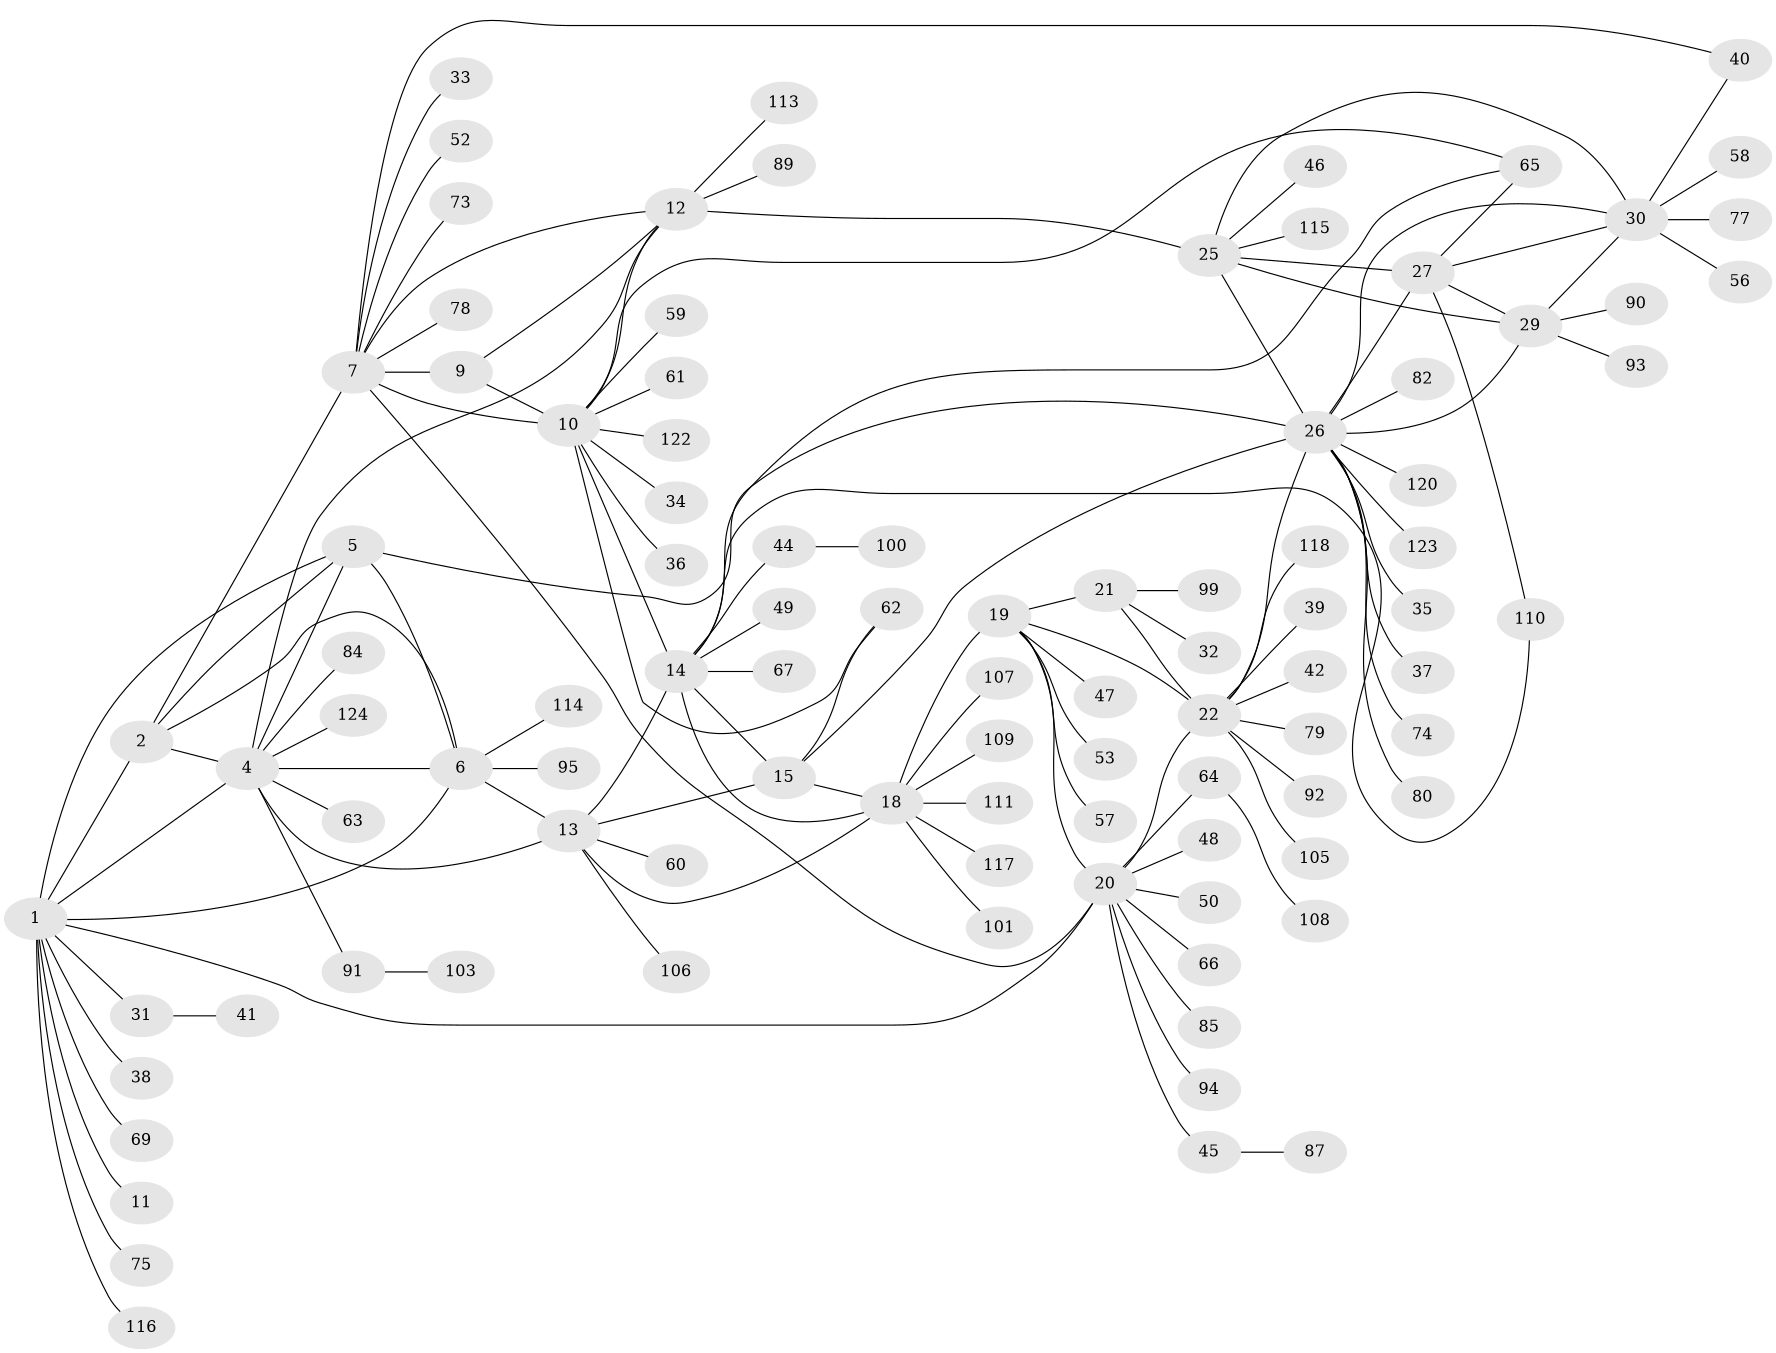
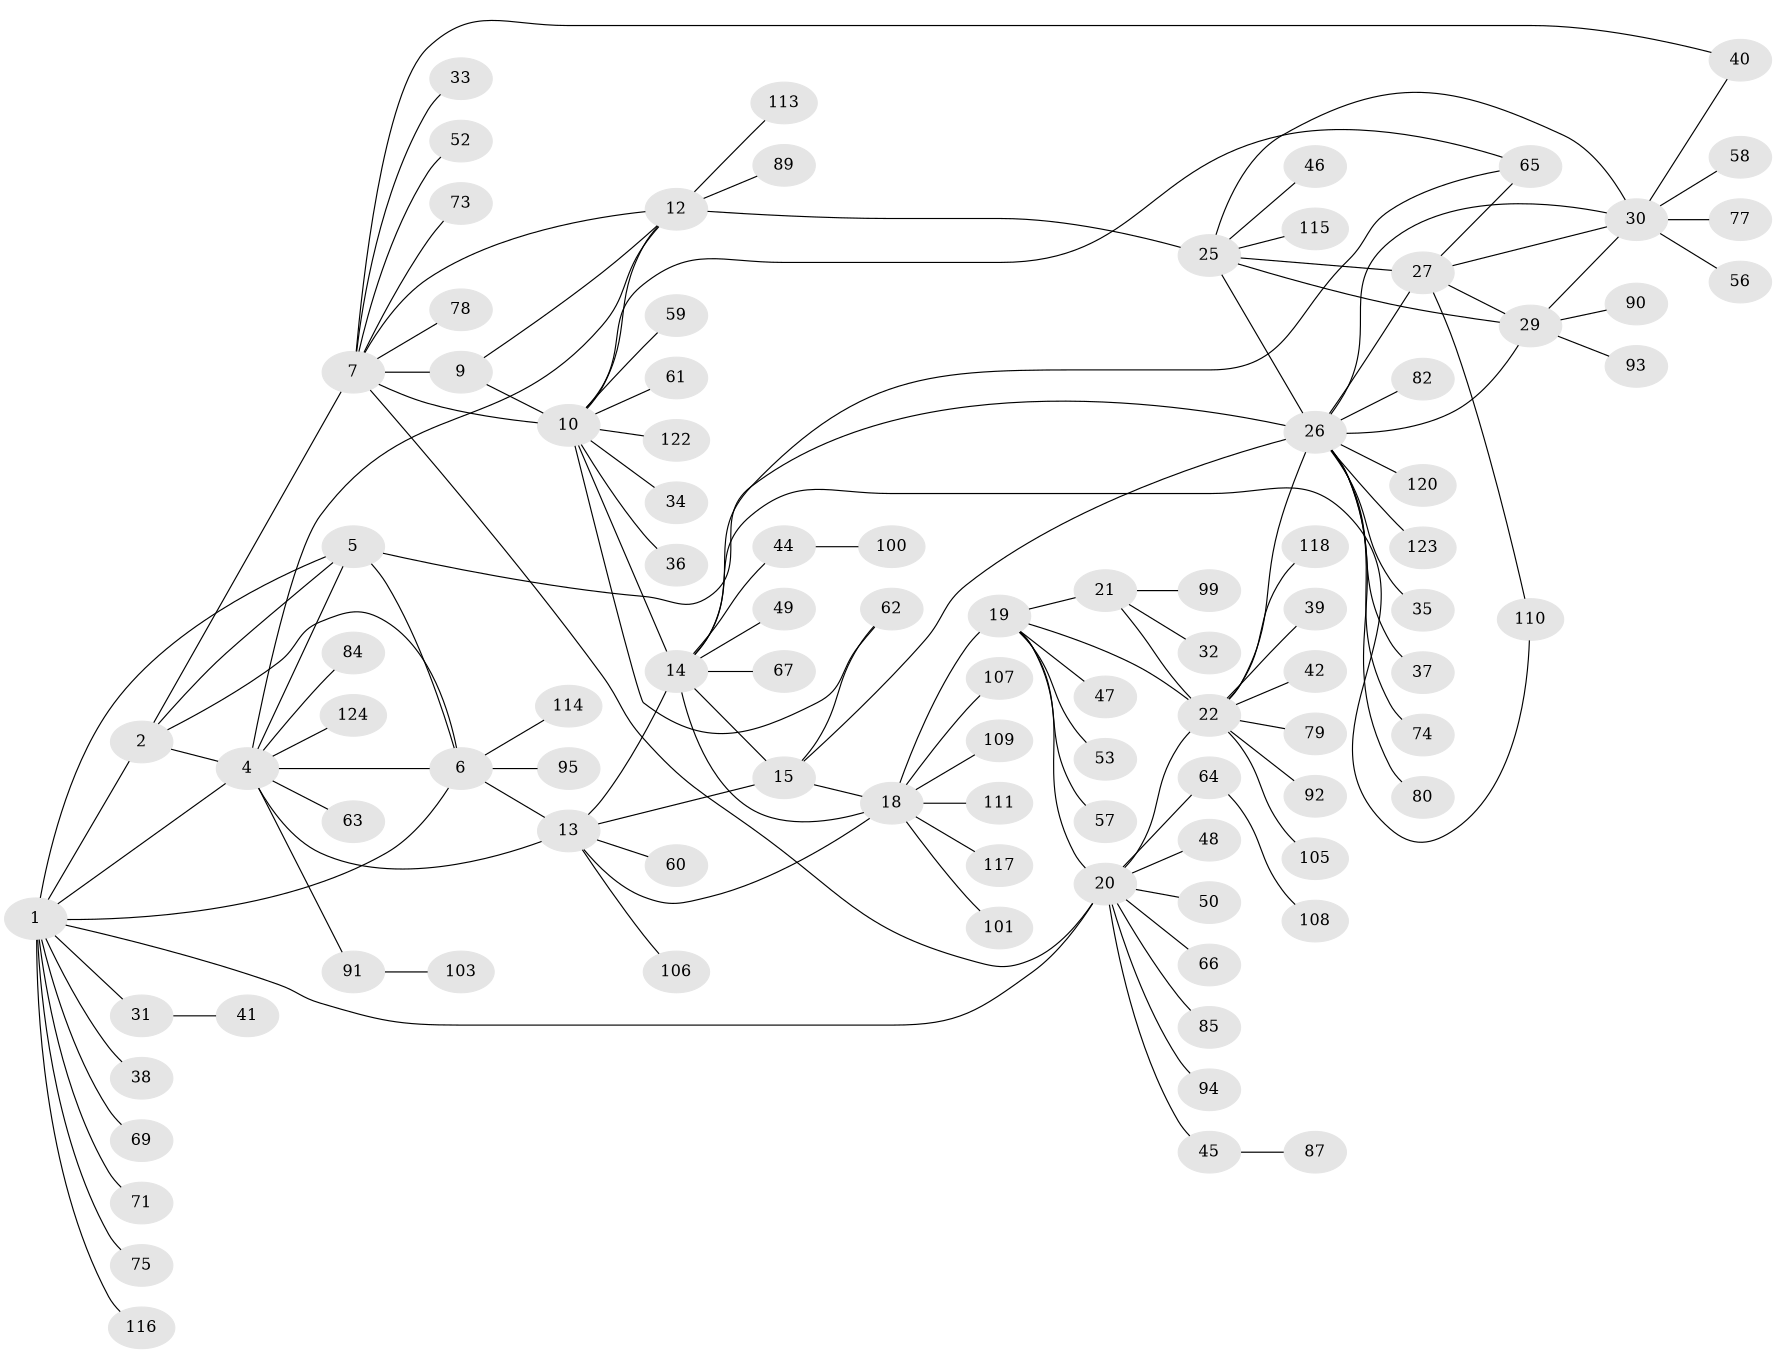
node "11": label "11" -> "71"
